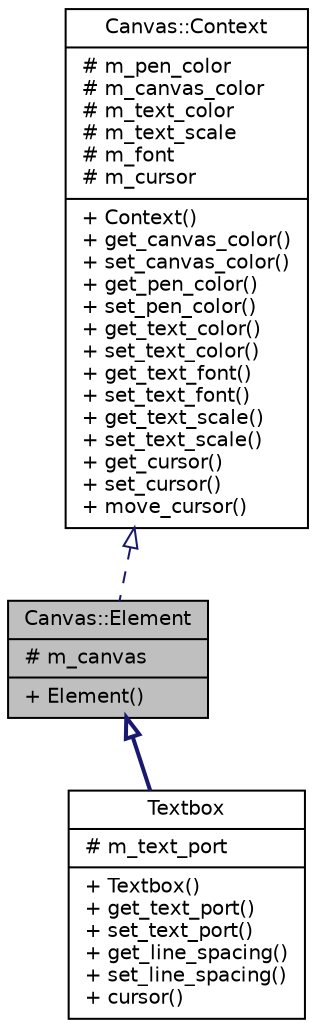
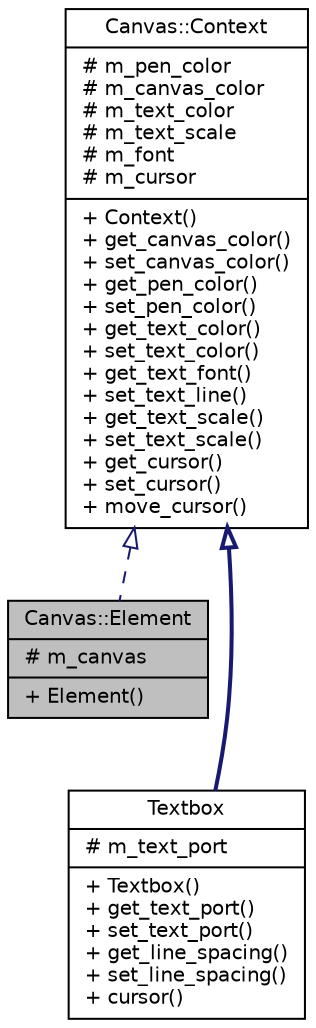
node "Canvas::Context": text "+ set_text_font()" -> "+ set_text_line()"
edge "Textbox" -> "Canvas::Element": now "Textbox" -> "Canvas::Context"
